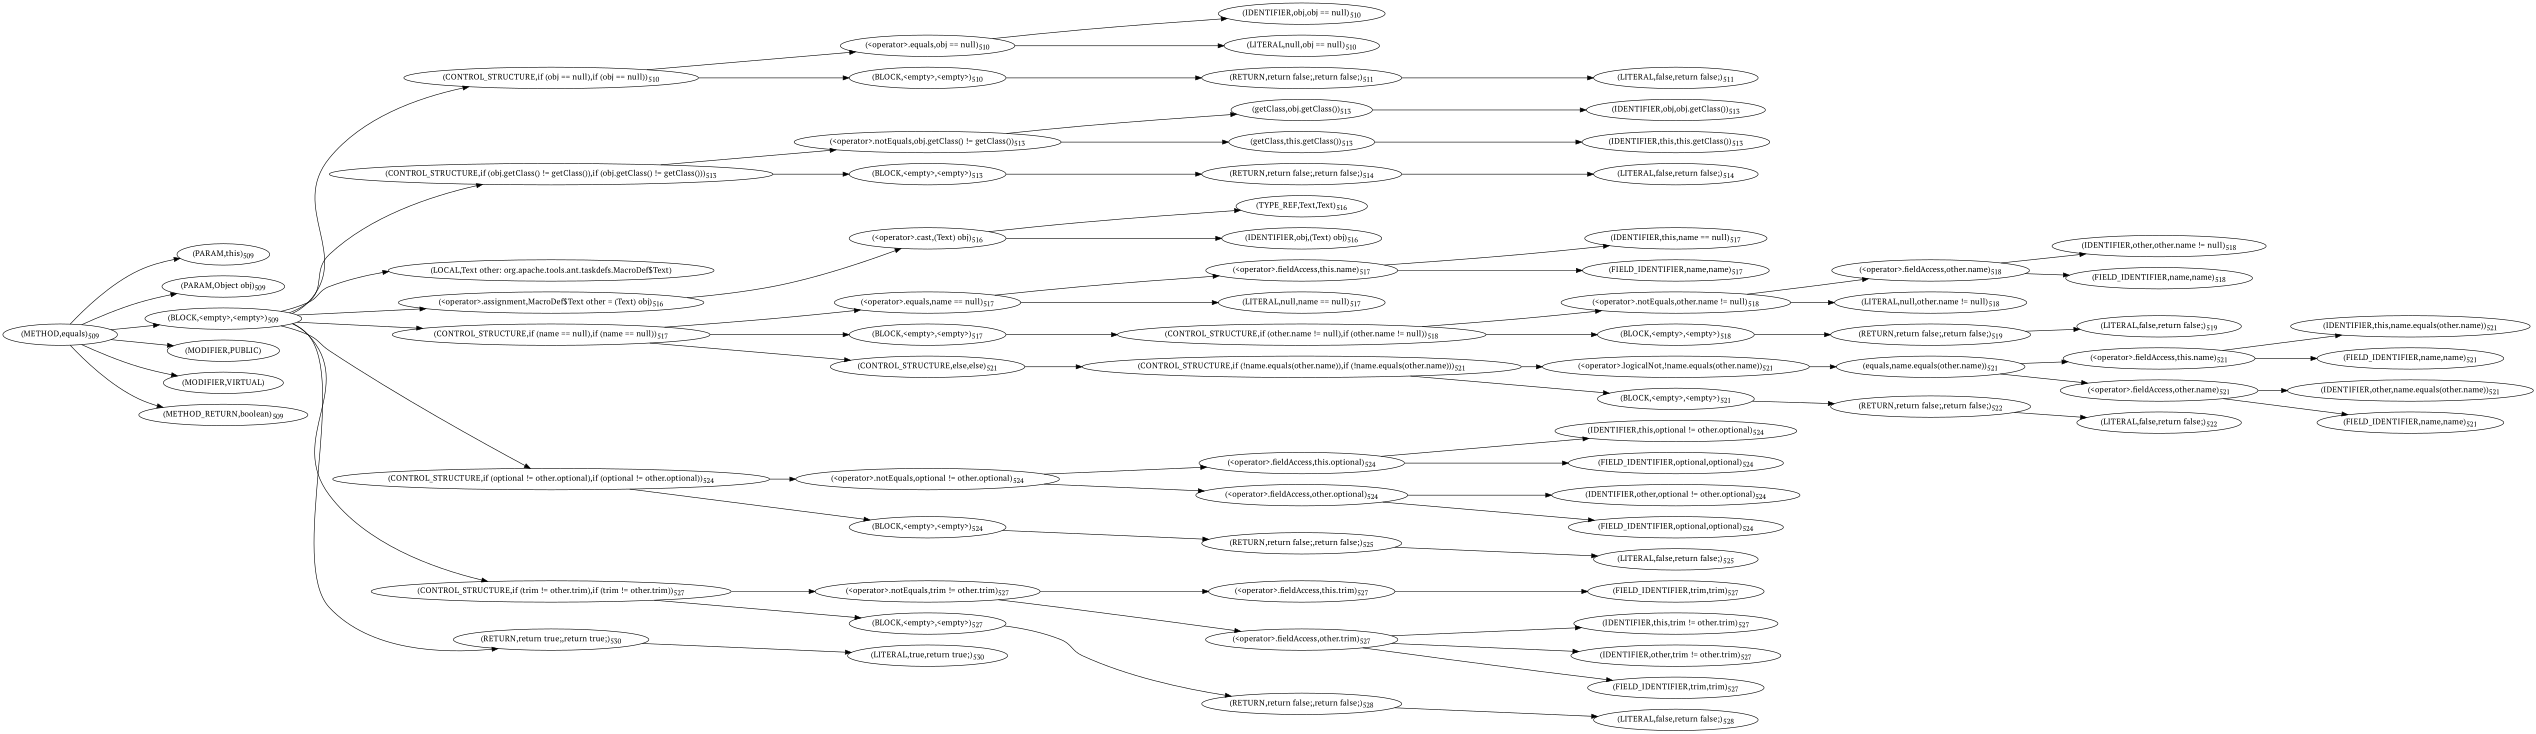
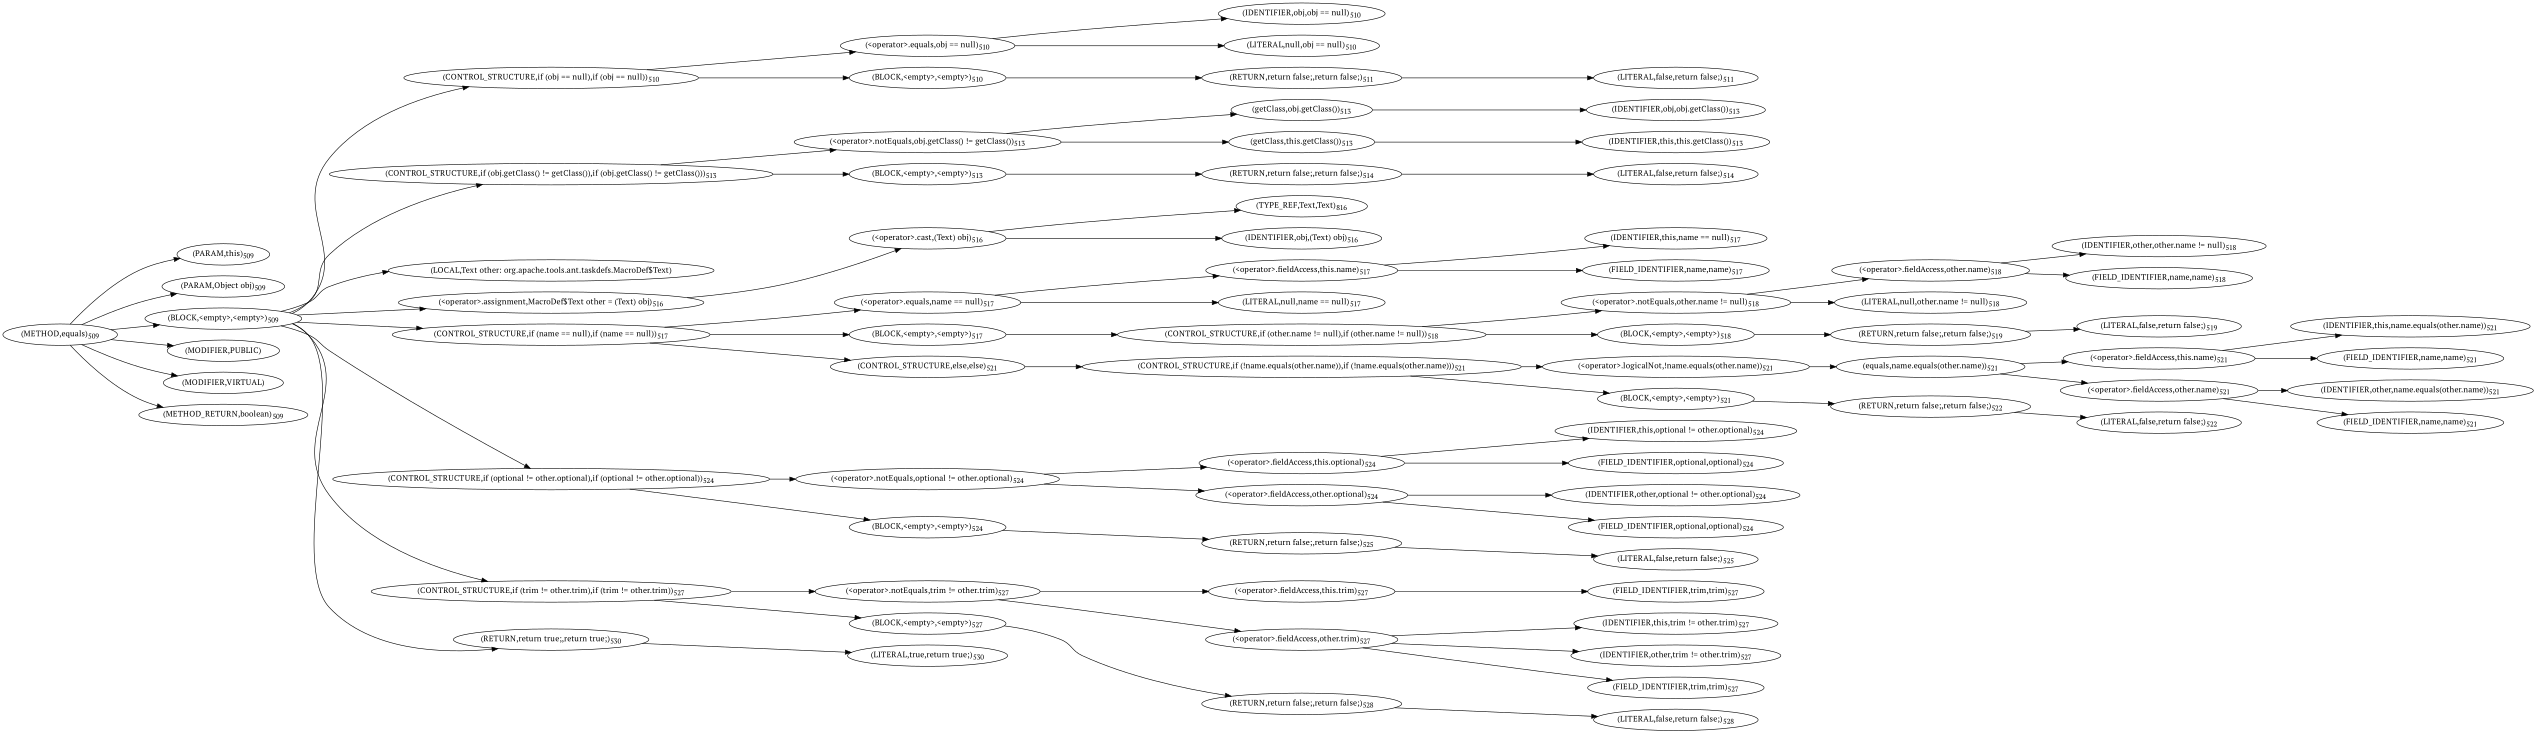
node "(TYPE_REF,Text,Text)": text "516" -> "816"
